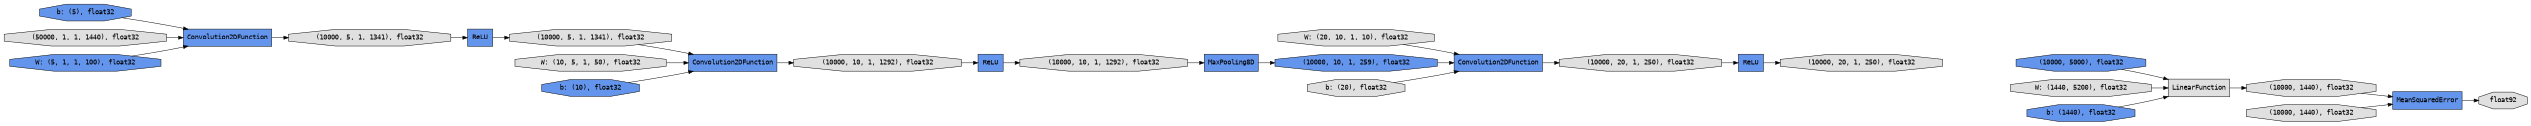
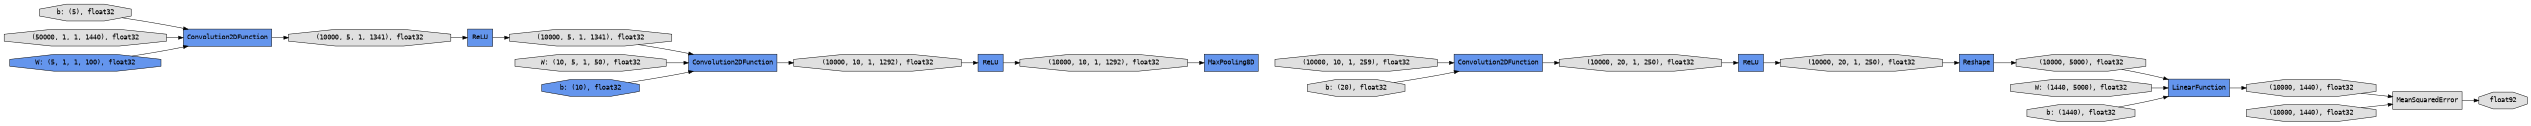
node "b: (5), float32": fillcolor #6495ed -> #e0e0e0
node "W: (20, 10, 1, 10), float32": removed
edge "MaxPooling8D" -> "(10000, 10, 1, 259), float32": removed
node "(10000, 10, 1, 259), float32": fillcolor #6495ed -> #e0e0e0
node "Reshape": added
node "(10000, 5000), float32": fillcolor #6495ed -> #e0e0e0
node "W: (1440, 5200), float32": label "W: (1440, 5200), float32" -> "W: (1440, 5000), float32"
node "LinearFunction": fillcolor #e0e0e0 -> #6495ed
node "MeanSquaredError": fillcolor #6495ed -> #e0e0e0
node "b: (1440), float32": fillcolor #6495ed -> #e0e0e0
